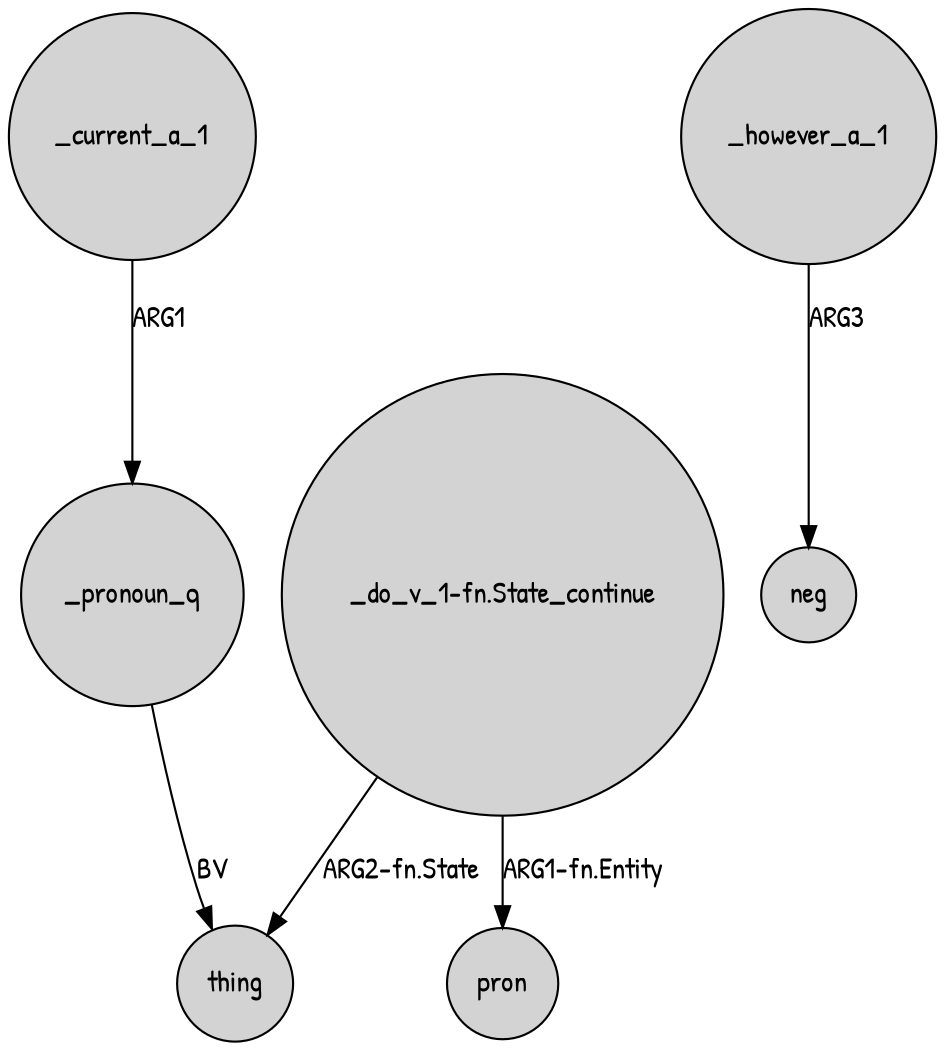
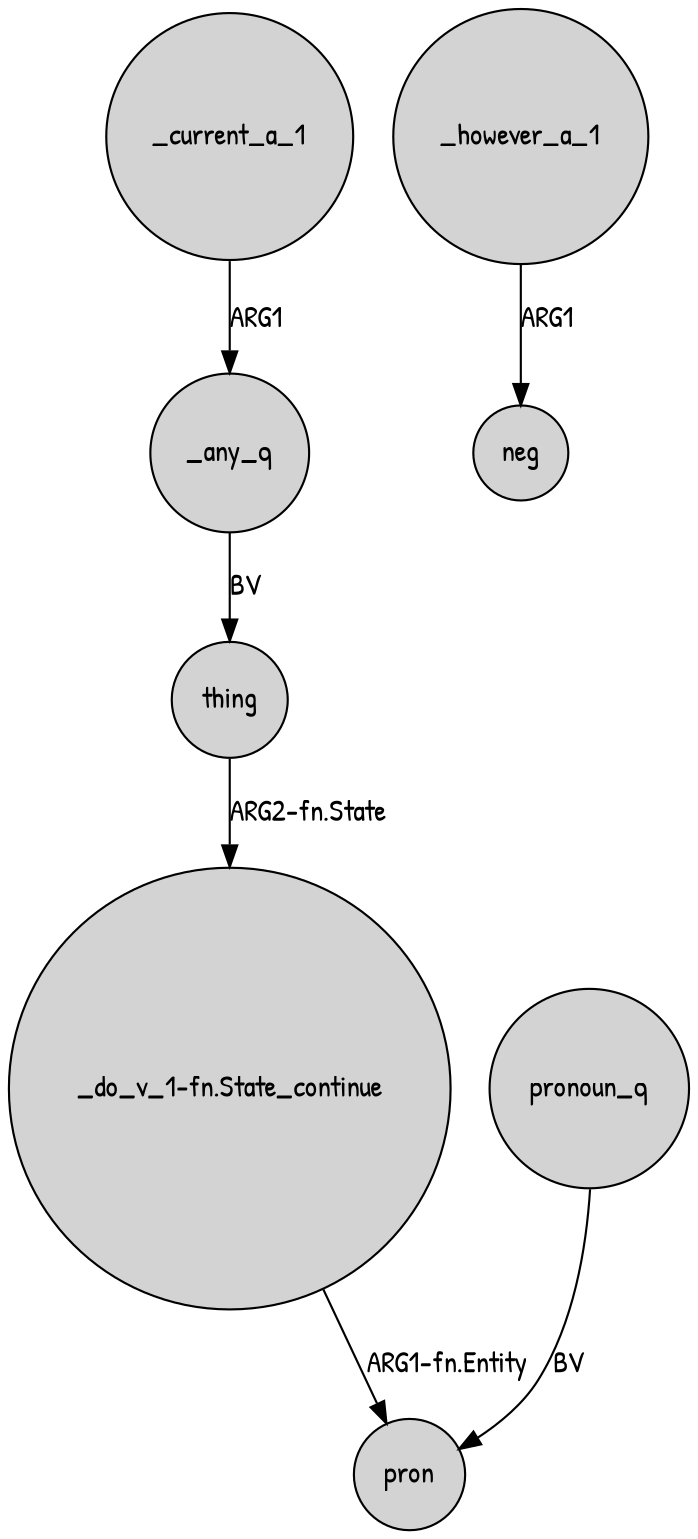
edge "_however_a_1" -> "neg": label "ARG3" -> "ARG1"
node "_pronoun_q": label "_pronoun_q" -> "_any_q"
edge "_do_v_1-fn.State_continue" -> "thing": reversed
node "pronoun_q": added
